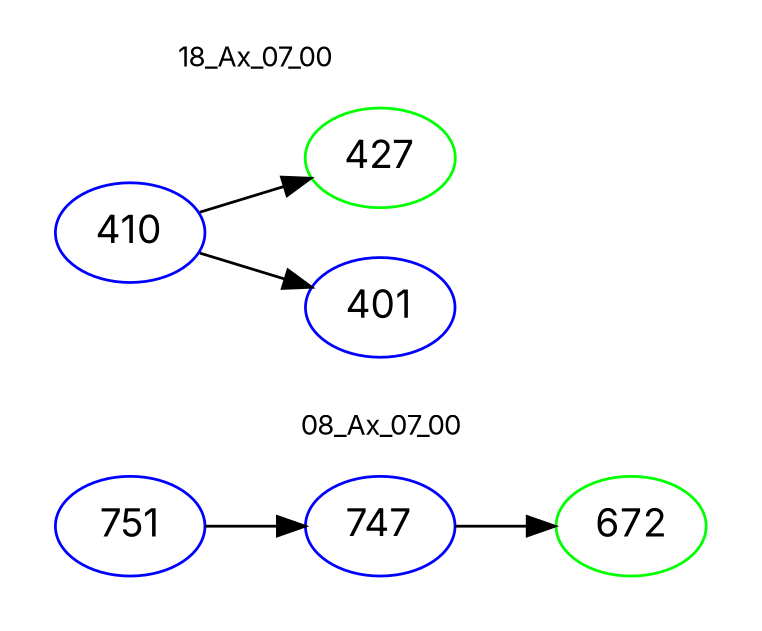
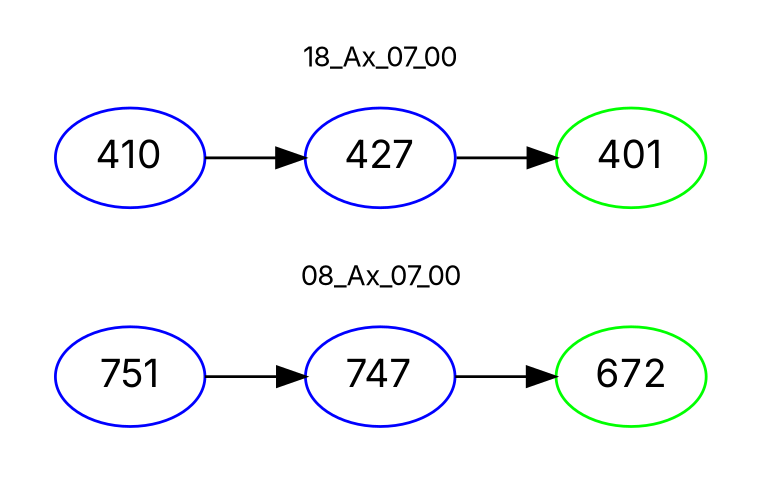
node "427": color green -> blue
edge "410" -> "401": now "427" -> "401"
node "401": color blue -> green
